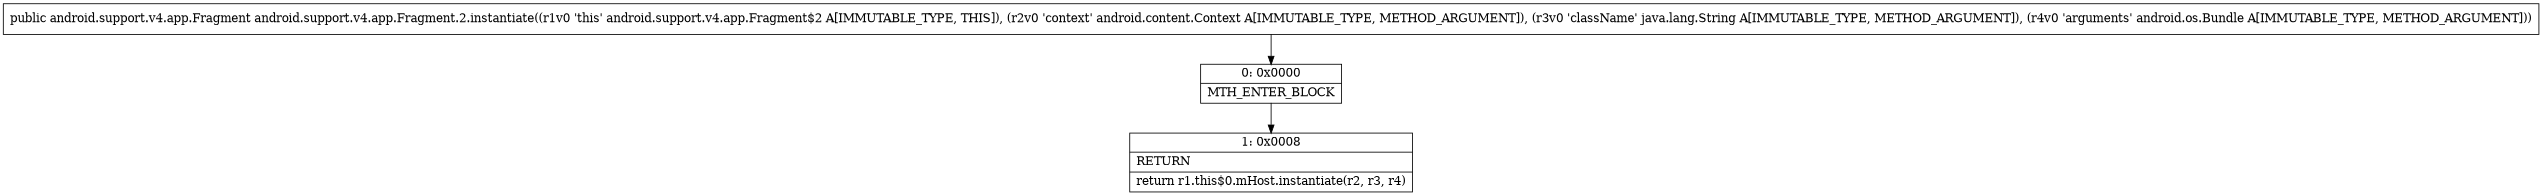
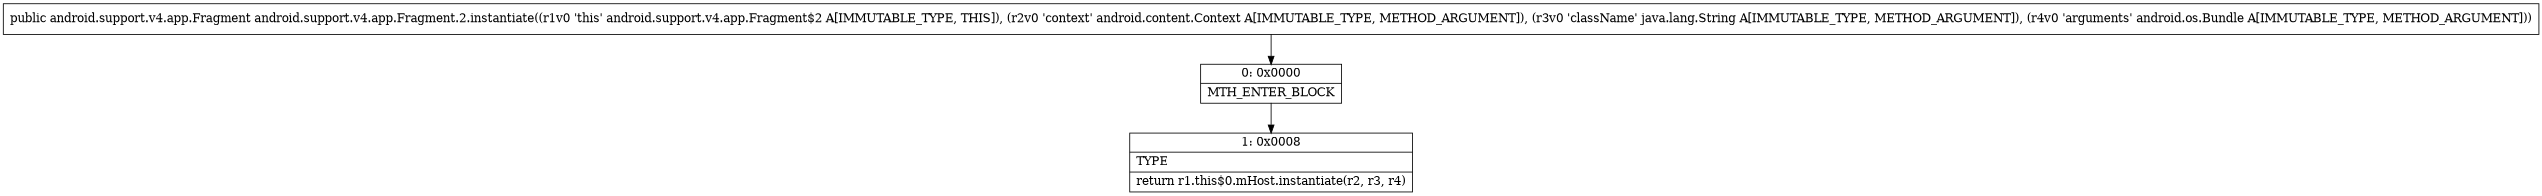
node "1: 0x0008": text "RETURN" -> "TYPE"
